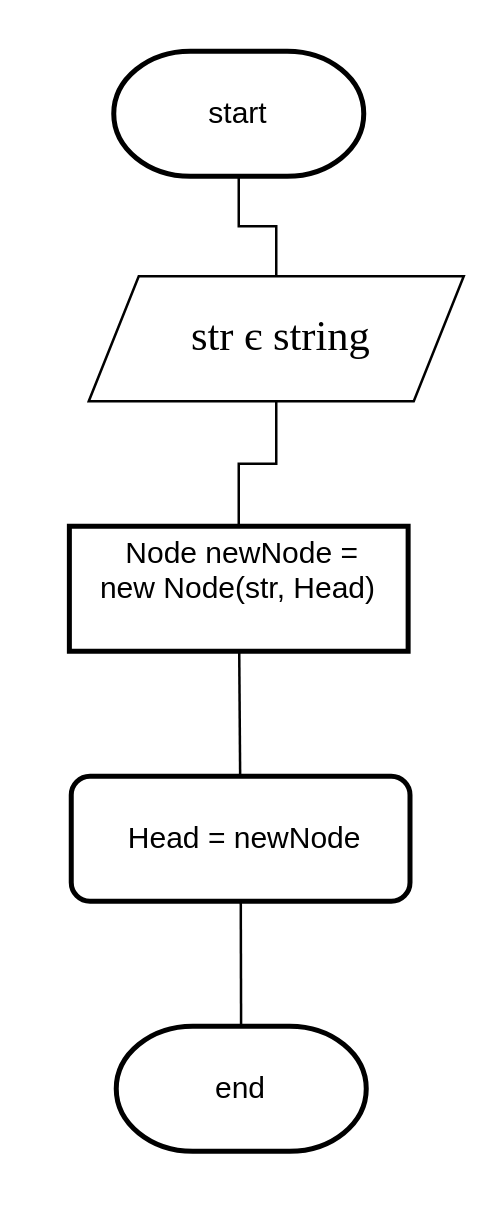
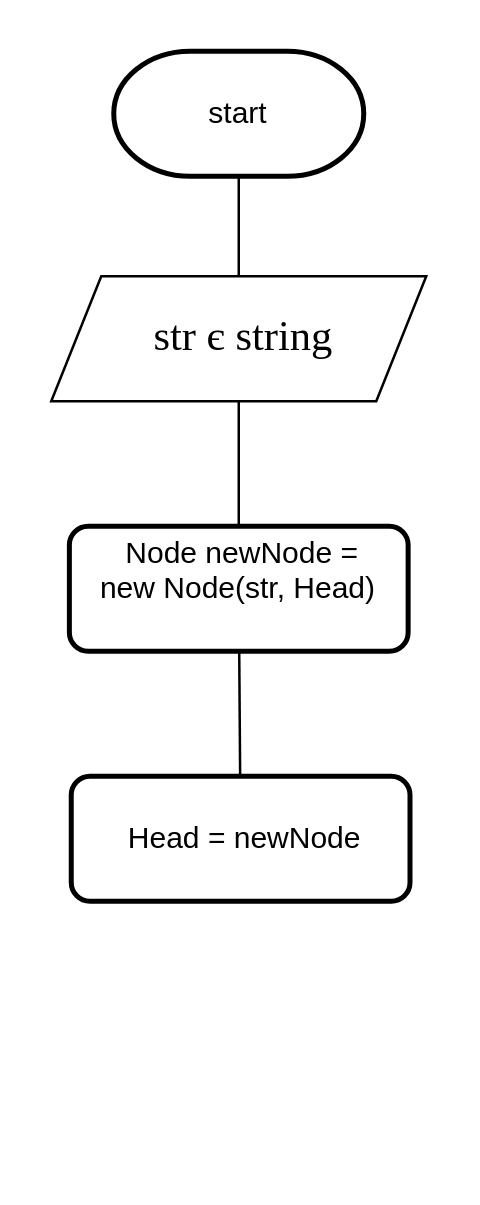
node "str є string": moved (276, 339) -> (239, 339)
node "Node newNode = new Node(str, Head)": shape rectangle -> rounded rectangle
edge "Head = newNode" -- "end": removed
node "end": removed
